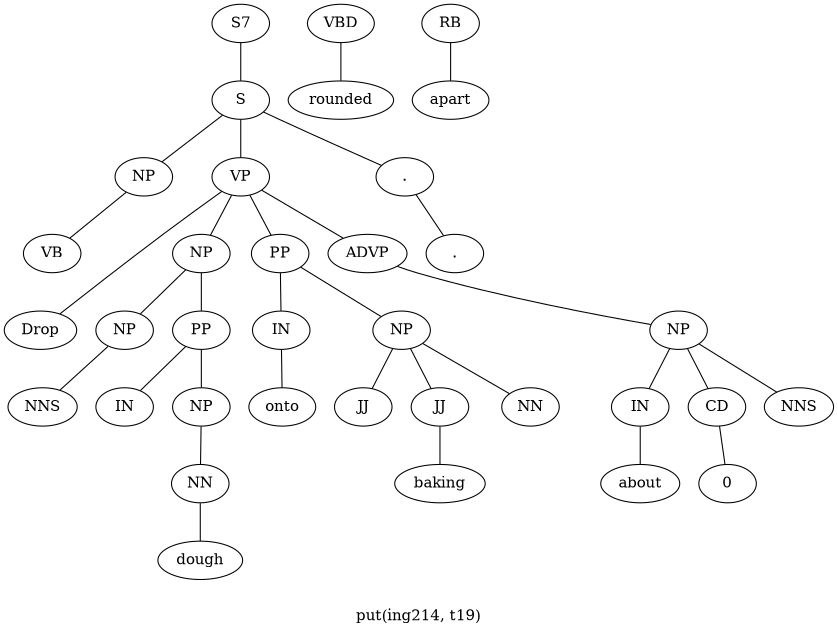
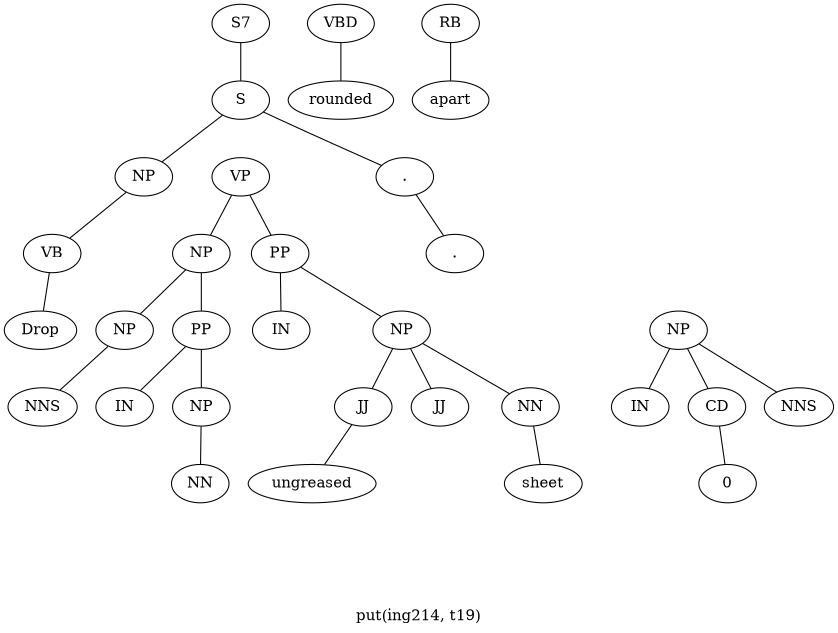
edge "S" -- "VP": removed
edge "VP" -- "Drop": now "VB" -- "Drop"
node "ADVP": removed
node "onto": removed
node "ungreased": added
node "baking": removed
node "sheet": added
node "about": removed
node "dough": removed
